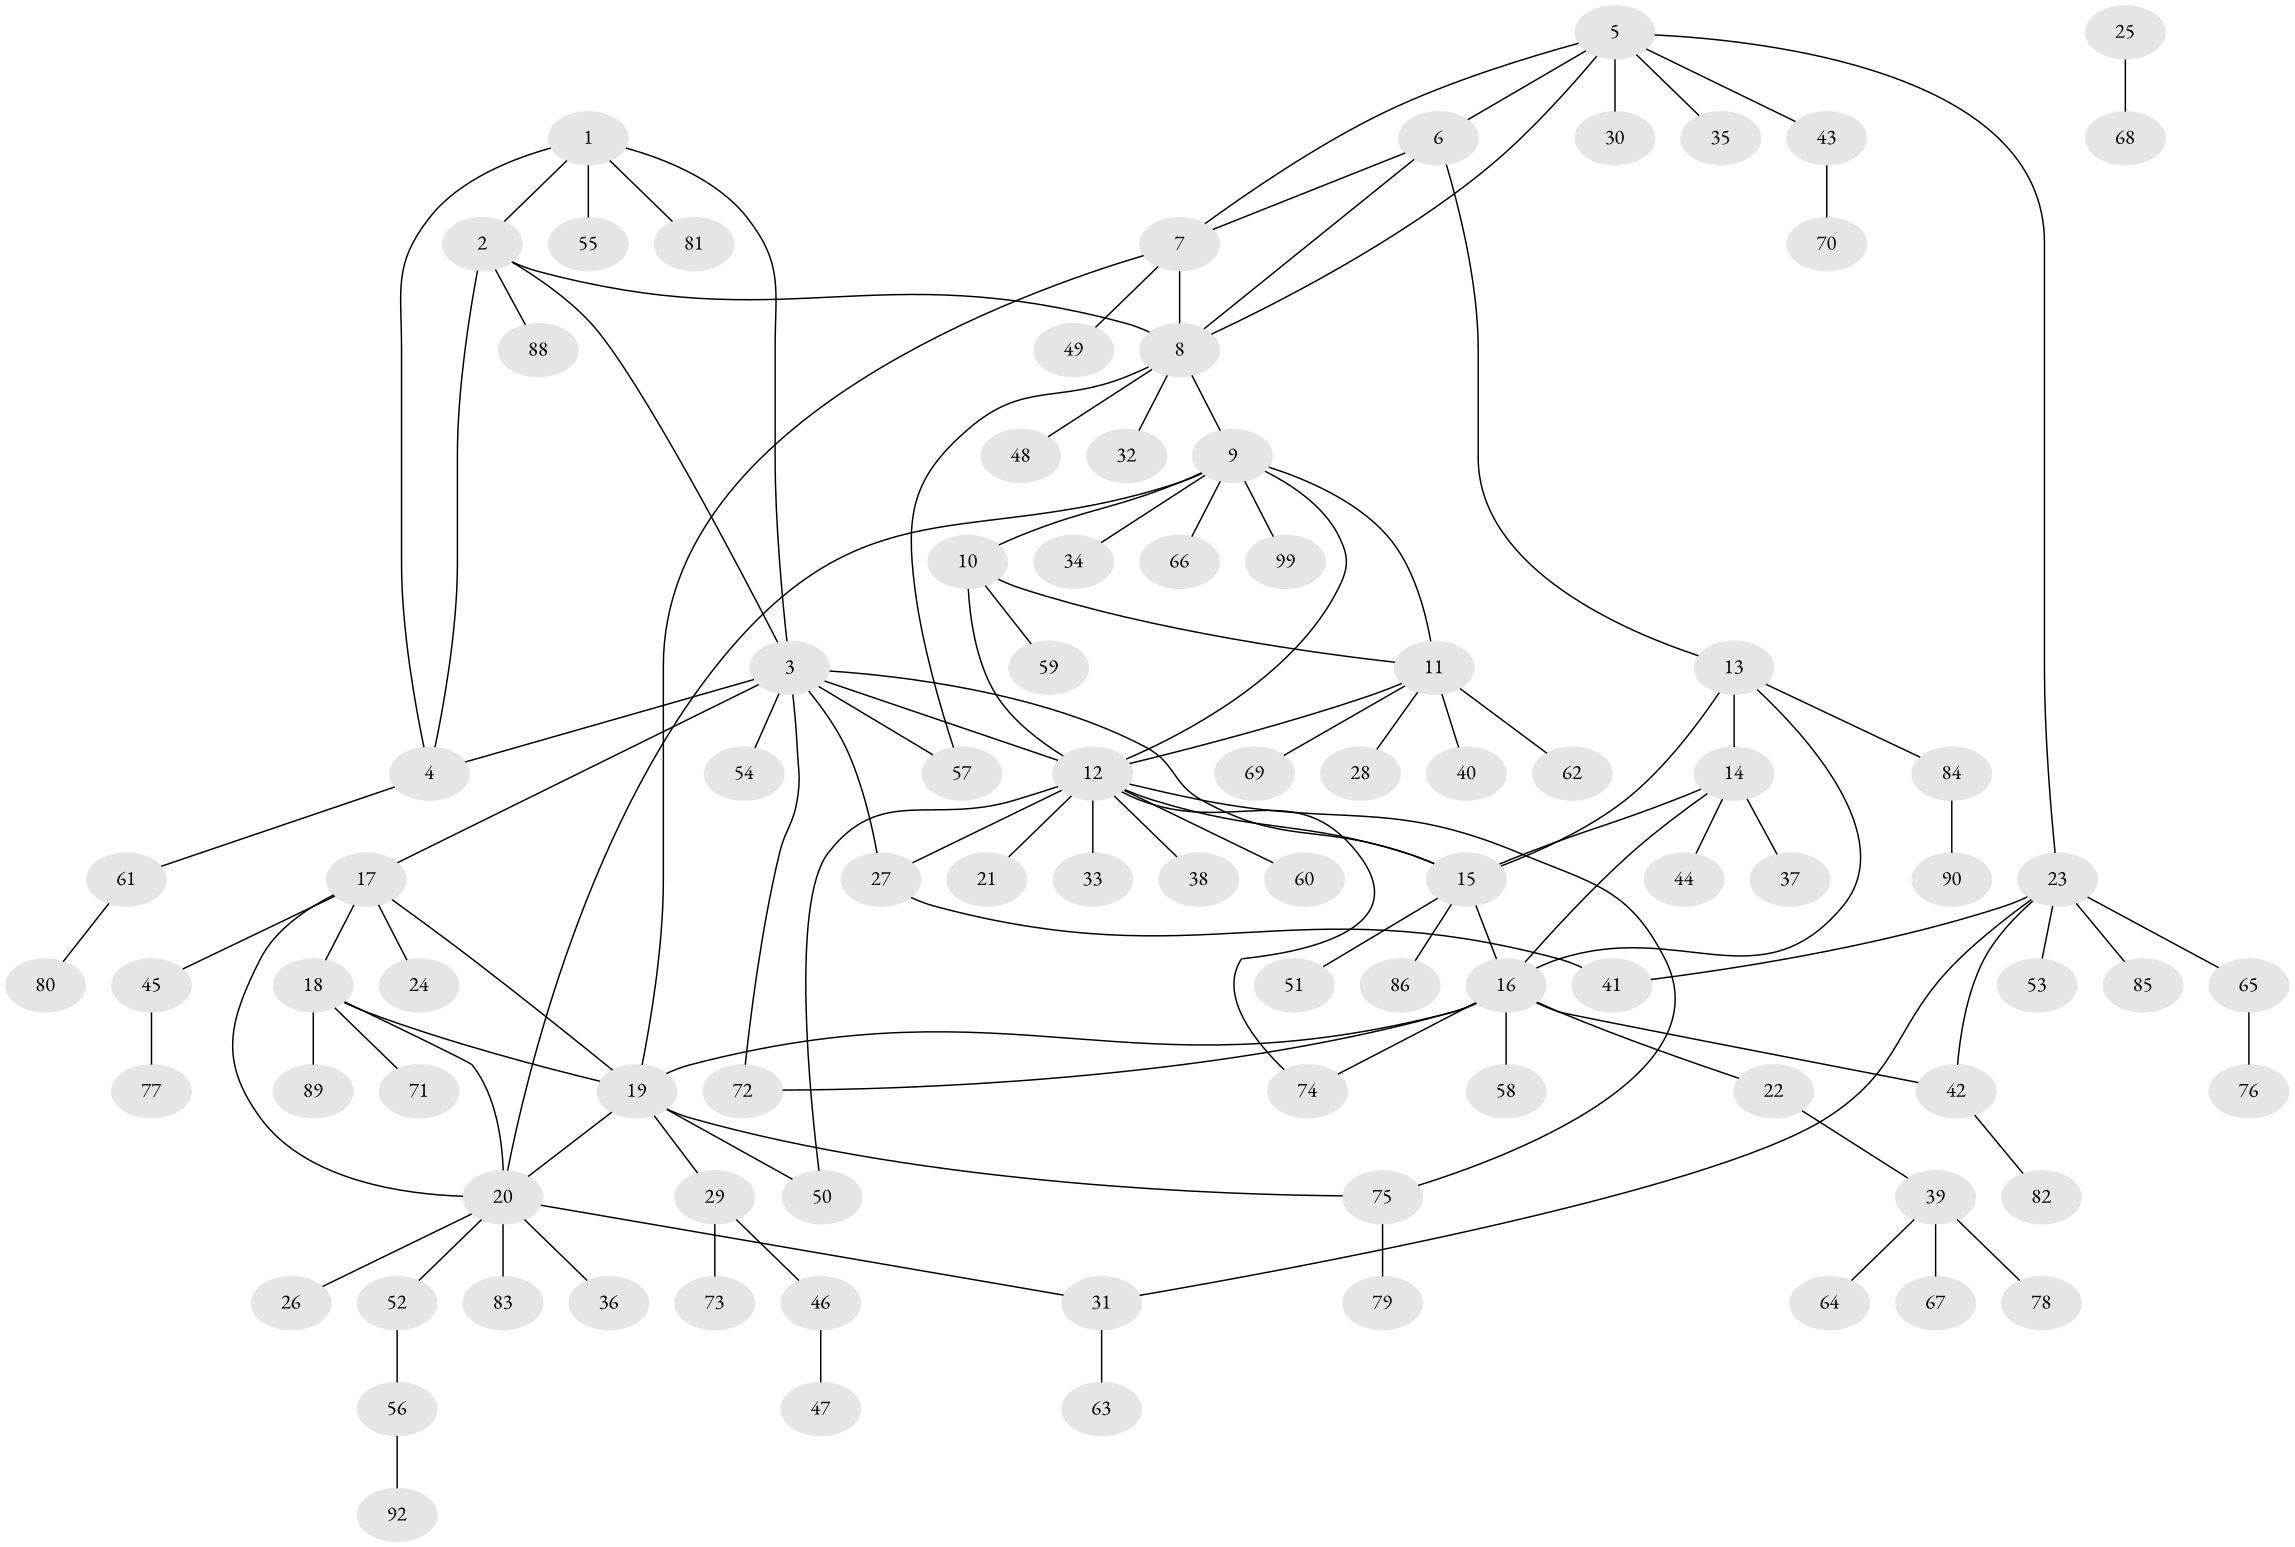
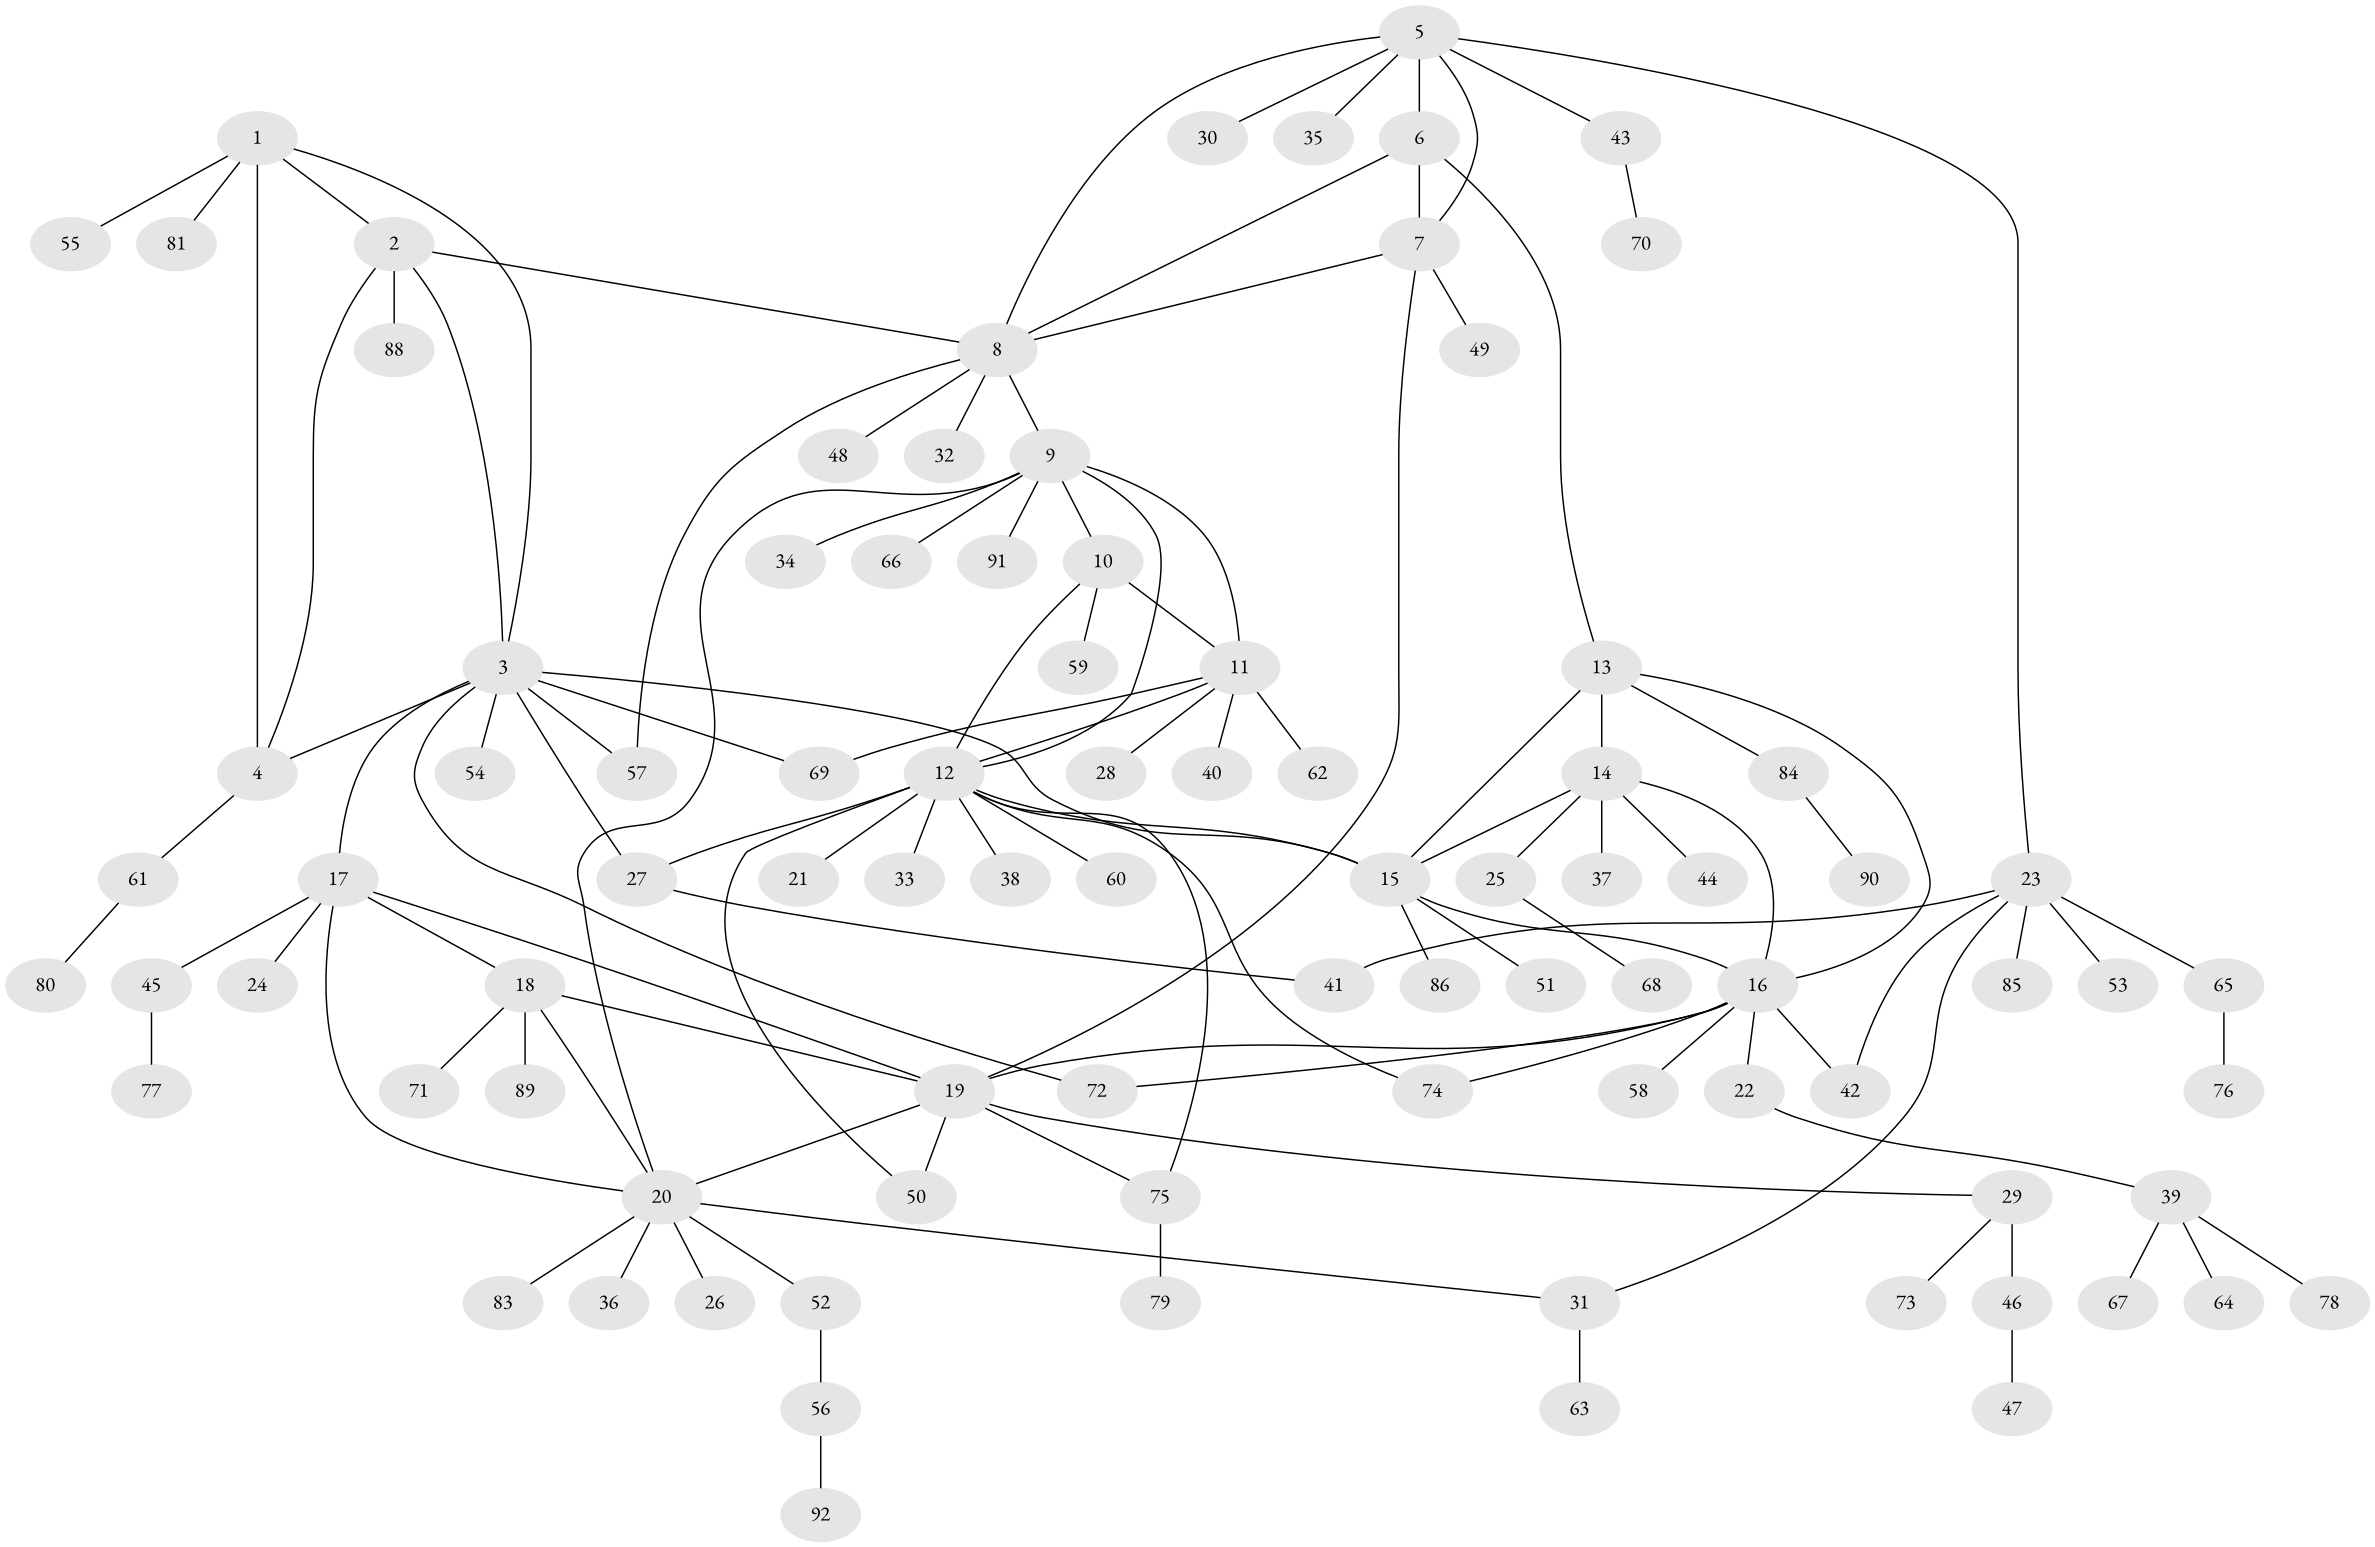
node "99": label "99" -> "91"
edge "3" -- "12": now "3" -- "69"
edge "14" -- "25": added
node "82": removed
